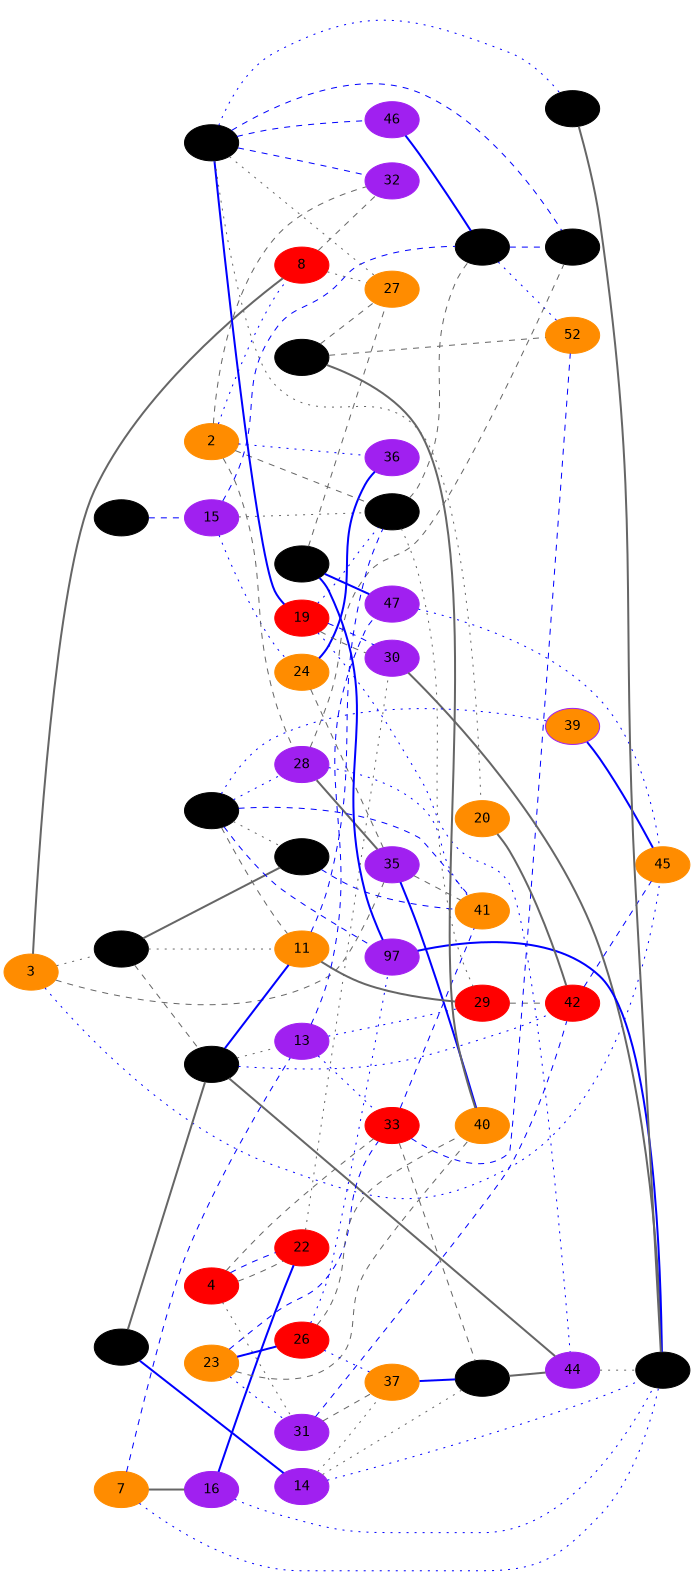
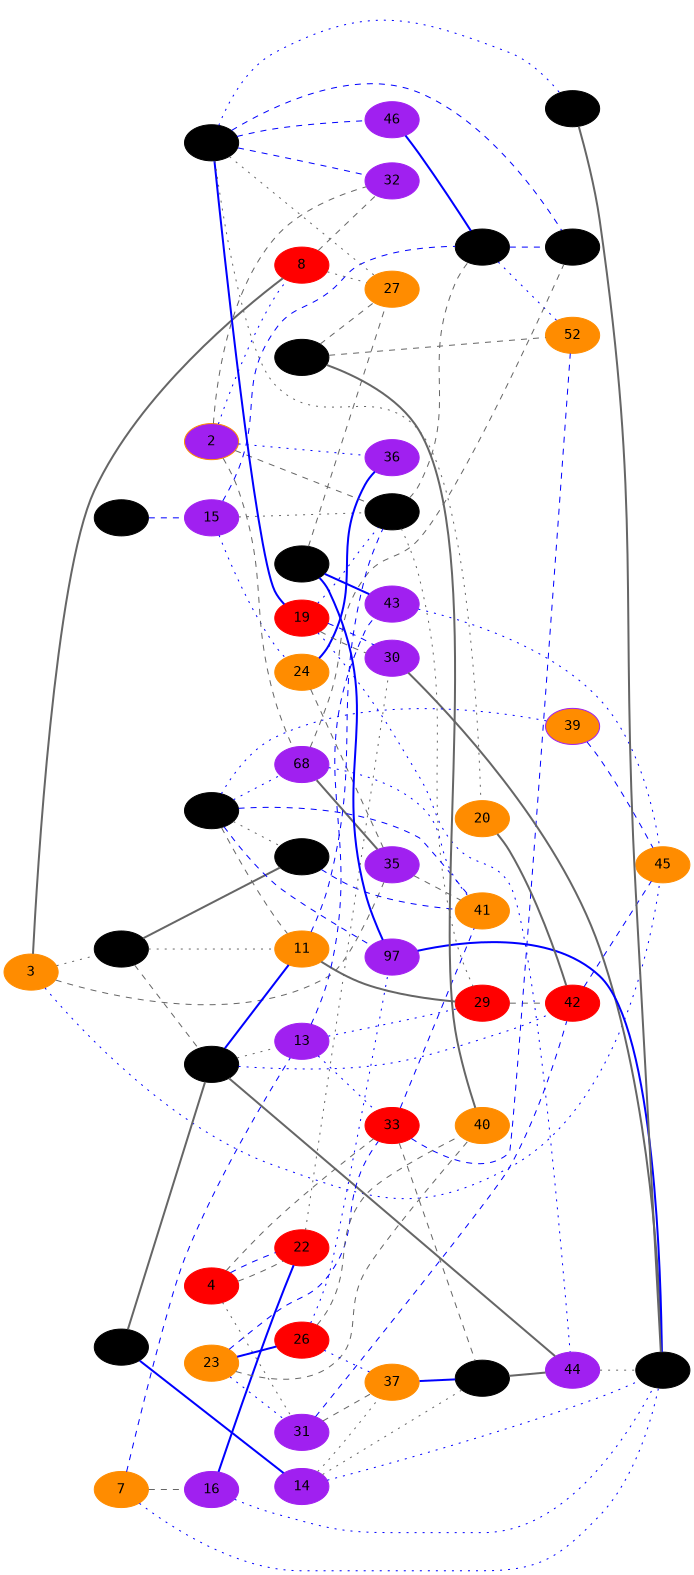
node "2": fillcolor darkorange -> purple
node "47": label "47" -> "43"
node "28": label "28" -> "68"
edge "39" -- "45": style bold -> dashed
edge "35" -- "40": removed
edge "7" -- "16": style bold -> dashed
